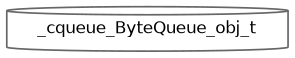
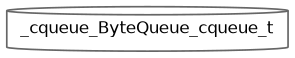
node "_cqueue_ByteQueue_obj_t": label "_cqueue_ByteQueue_obj_t" -> "_cqueue_ByteQueue_cqueue_t"
